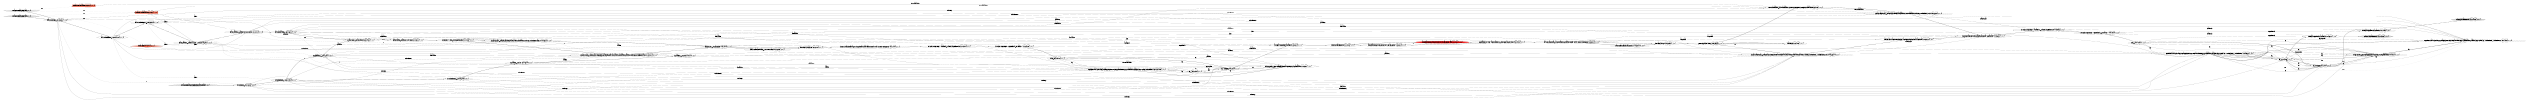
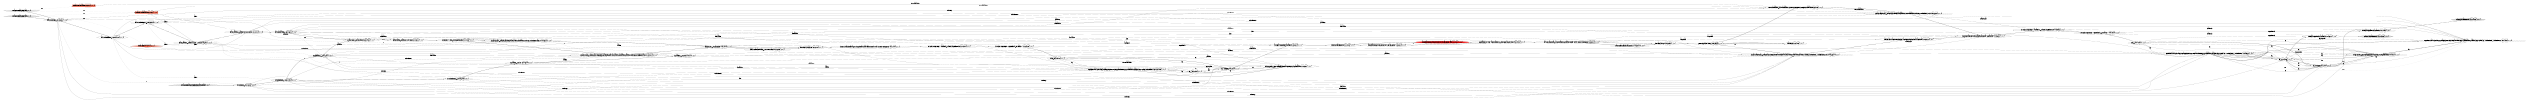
edge "int numberKeys = 42@@@3@@@['0', '0', '1']" -> "key < numberKeys@@@21@@@['1', '1', '1']": label "numberKeys" -> "client"
